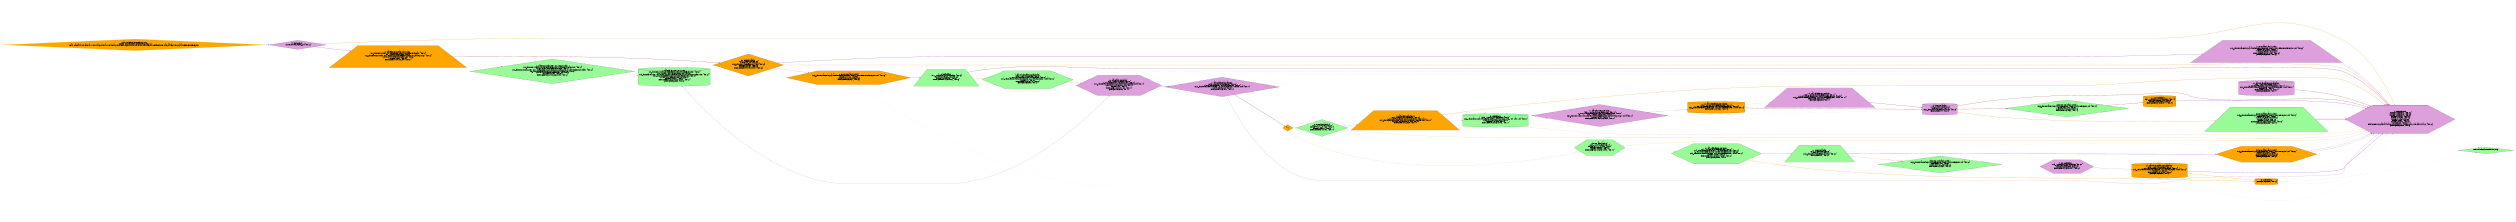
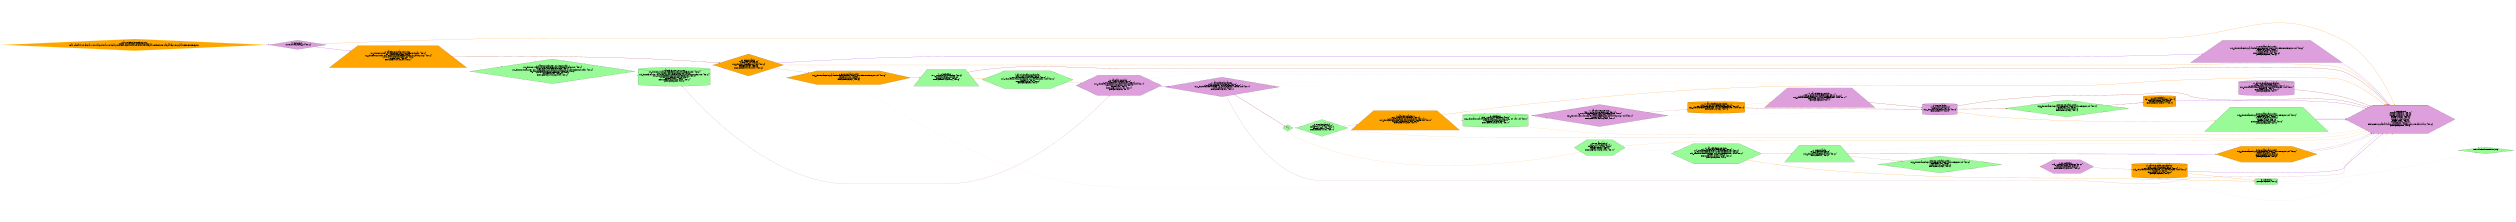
node "14: +": fillcolor orange -> palegreen
node "25:  method_body APPLY_ABSTRACTION; [line 186]": fillcolor orange -> palegreen
